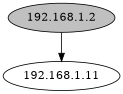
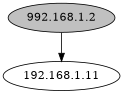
node "192.168.1.2": label "192.168.1.2" -> "992.168.1.2"
